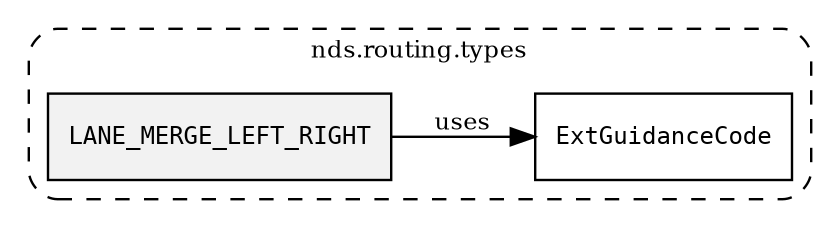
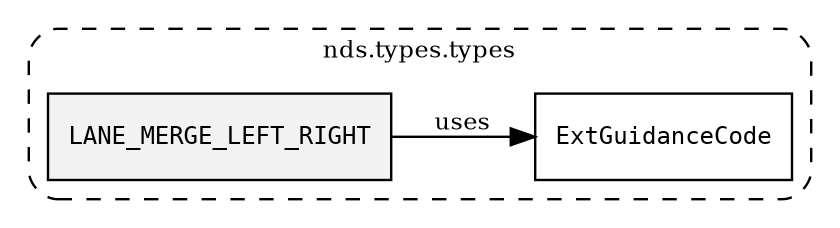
cluster "nds.routing.types": label "nds.routing.types" -> "nds.types.types"
